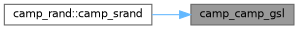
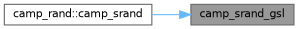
node "camp_camp_gsl": label "camp_camp_gsl" -> "camp_srand_gsl"
